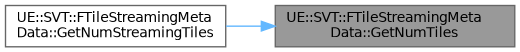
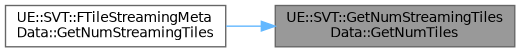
node "UE::SVT::FTileStreamingMeta Data::GetNumTiles": label "UE::SVT::FTileStreamingMeta Data::GetNumTiles" -> "UE::SVT::GetNumStreamingTiles Data::GetNumTiles"
